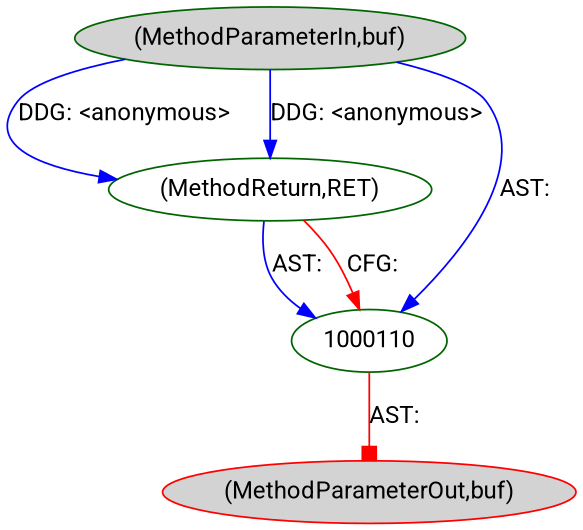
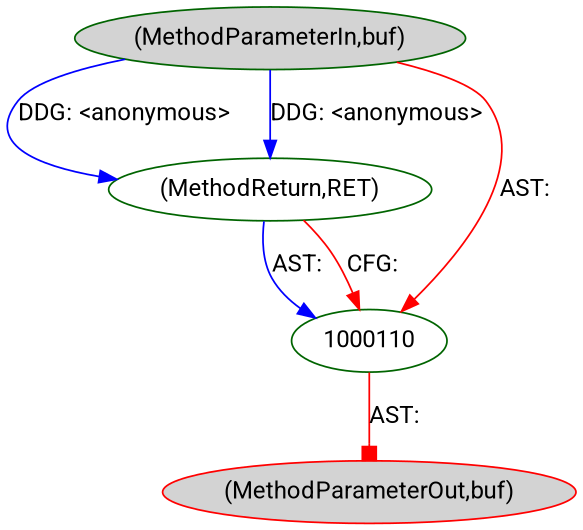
edge "(MethodParameterIn,buf)" -> "1000110": color blue -> red
